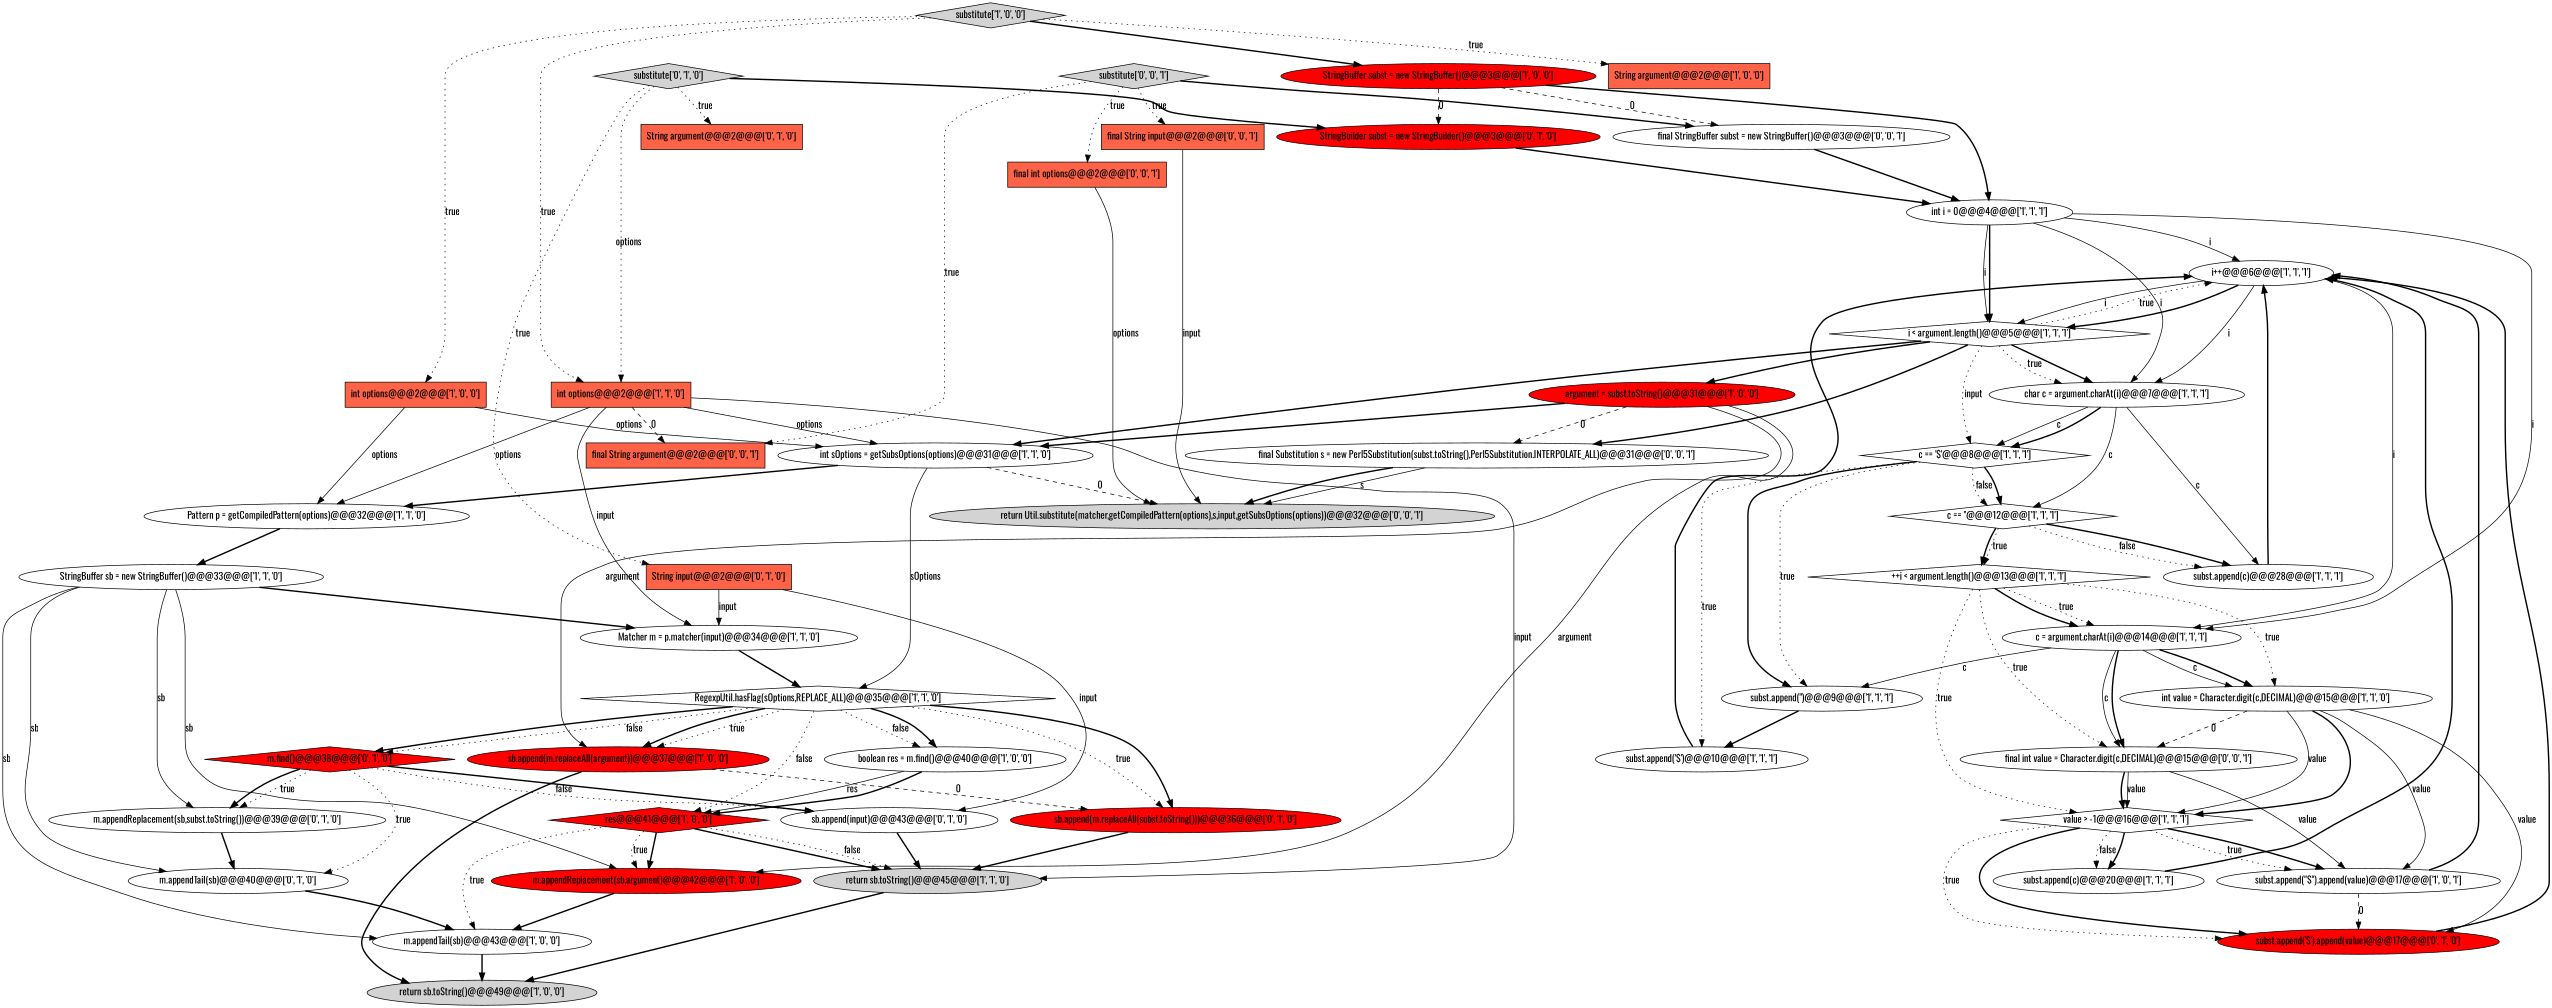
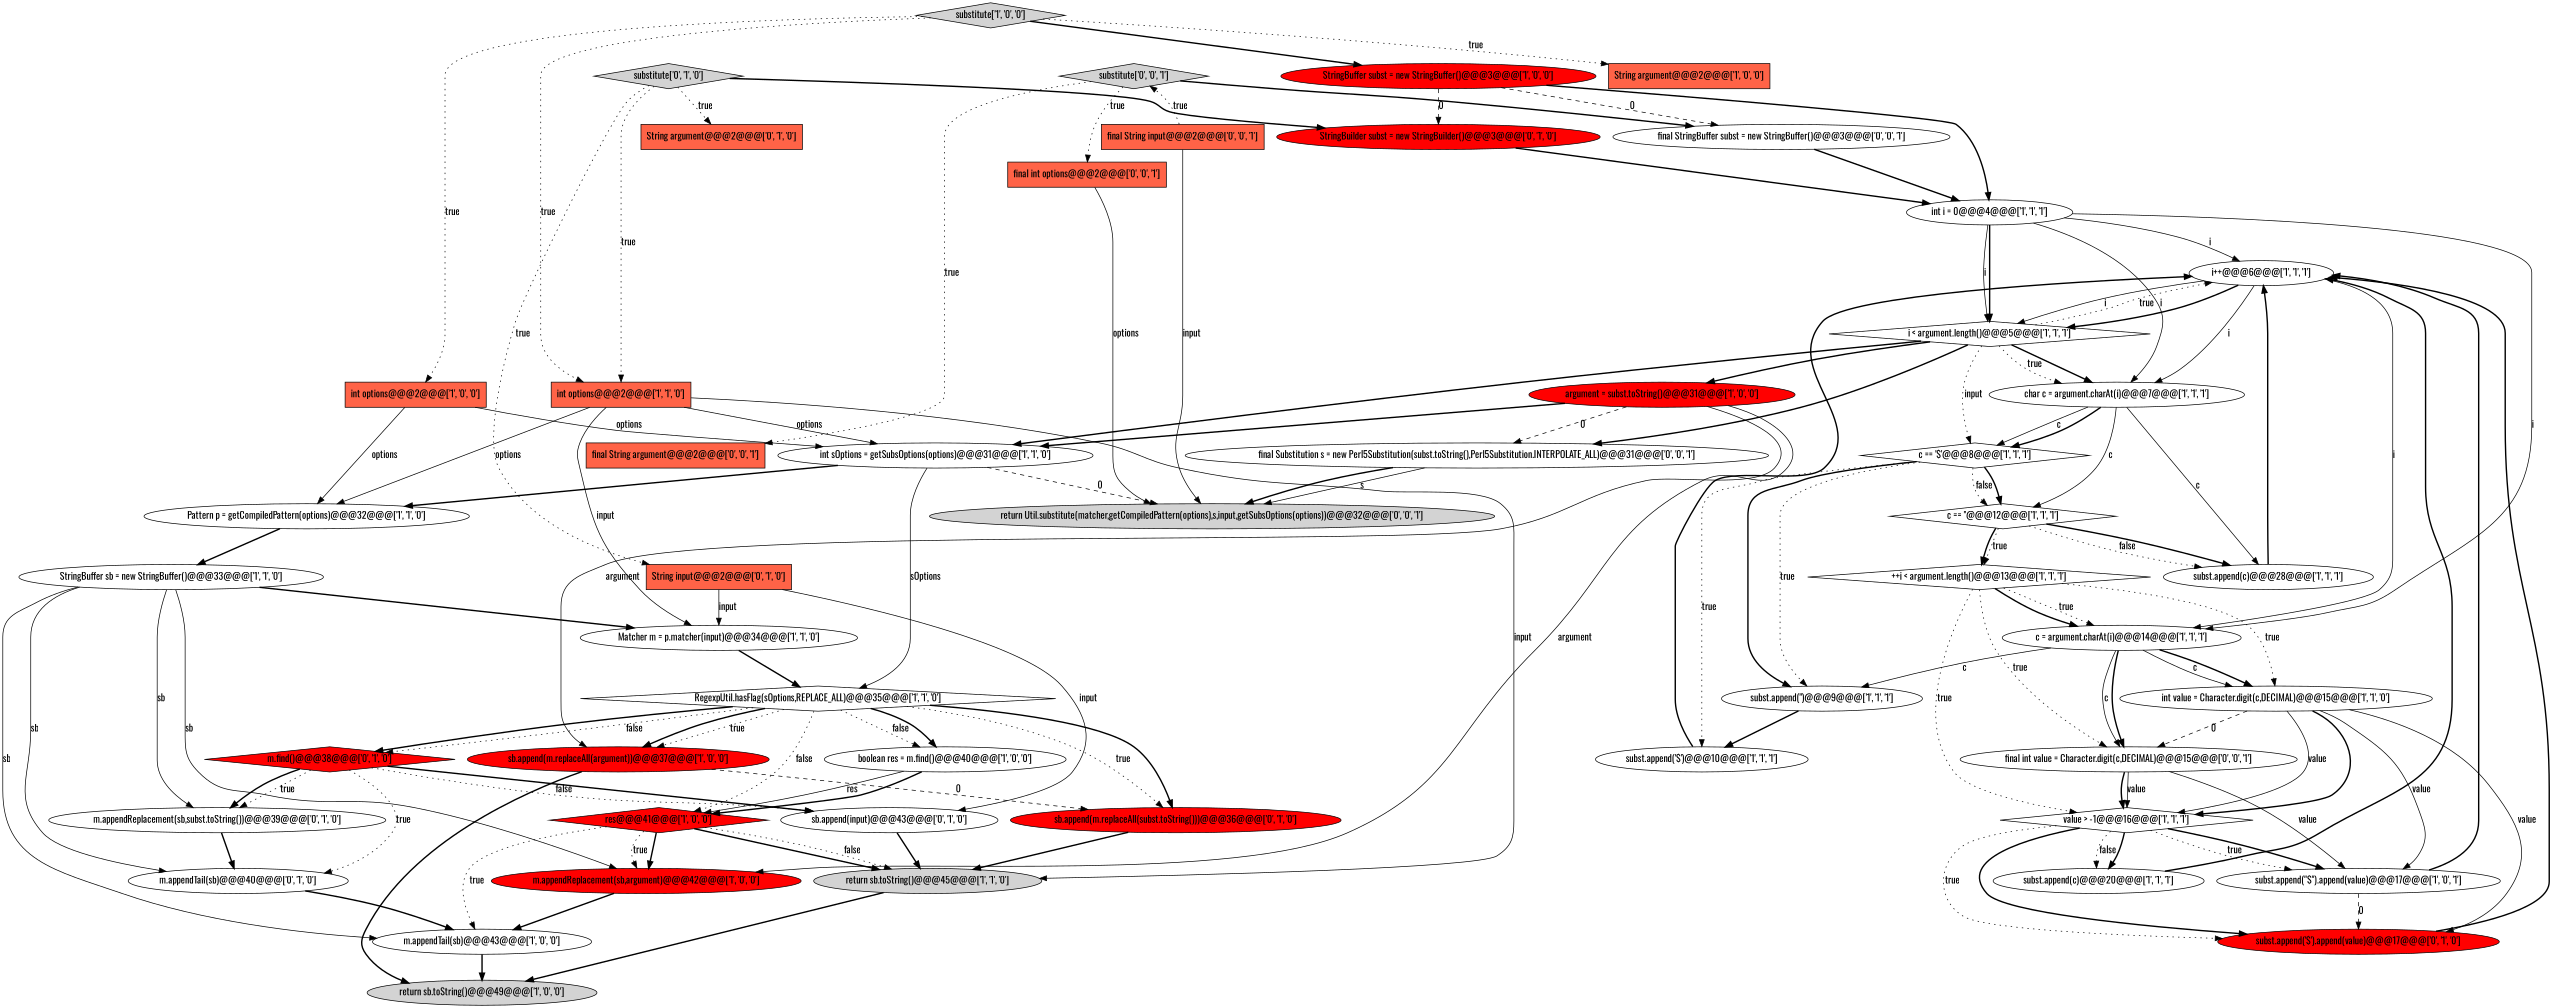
edge "substitute['0', '0', '1']" -> "final String input@@@2@@@['0', '0', '1']": reversed
edge "substitute['0', '1', '0']" -> "int options@@@2@@@['1', '1', '0']": label "options" -> "true"
edge "int options@@@2@@@['1', '1', '0']" -> "final String argument@@@2@@@['0', '0', '1']": removed, label "0"
